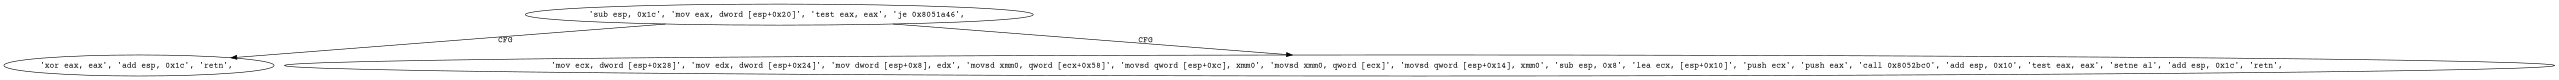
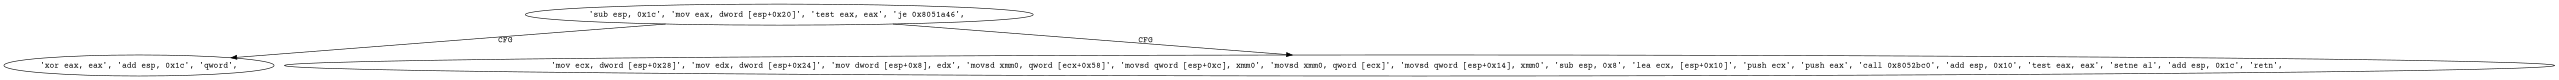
node "'xor eax, eax', 'add esp, 0x1c', 'retn',": label "'xor eax, eax', 'add esp, 0x1c', 'retn'," -> "'xor eax, eax', 'add esp, 0x1c', 'qword',"
